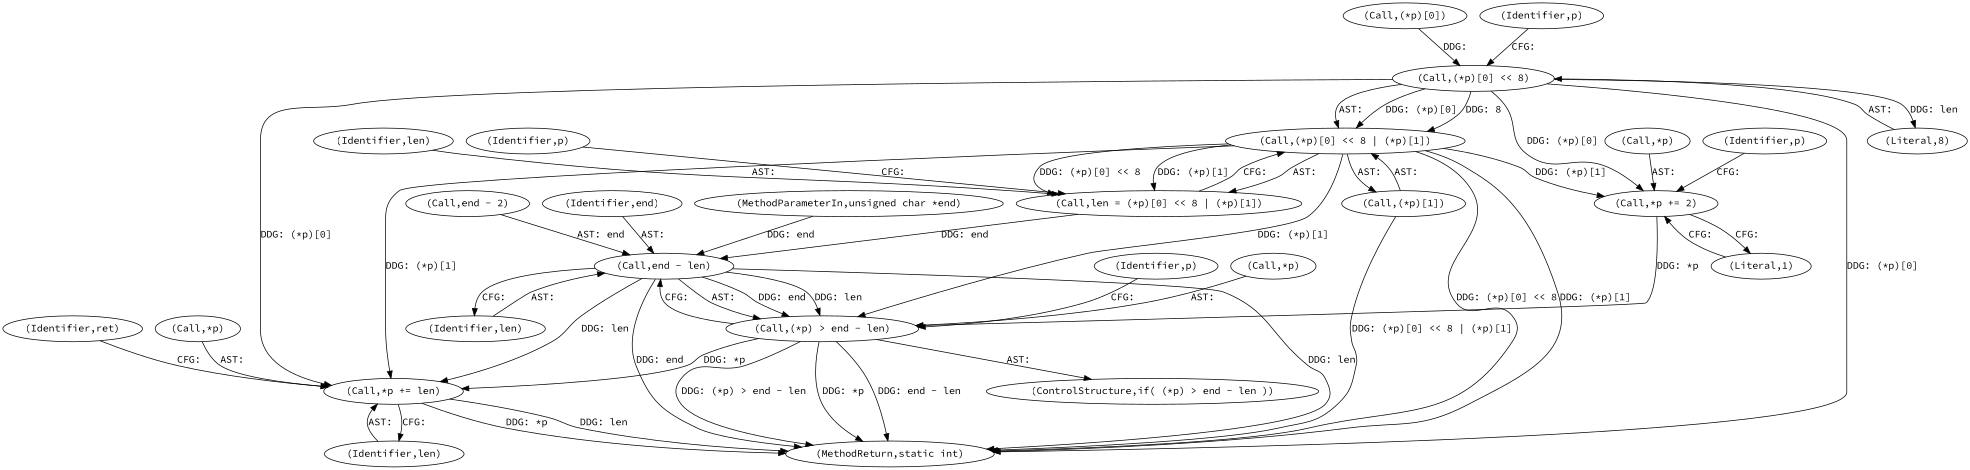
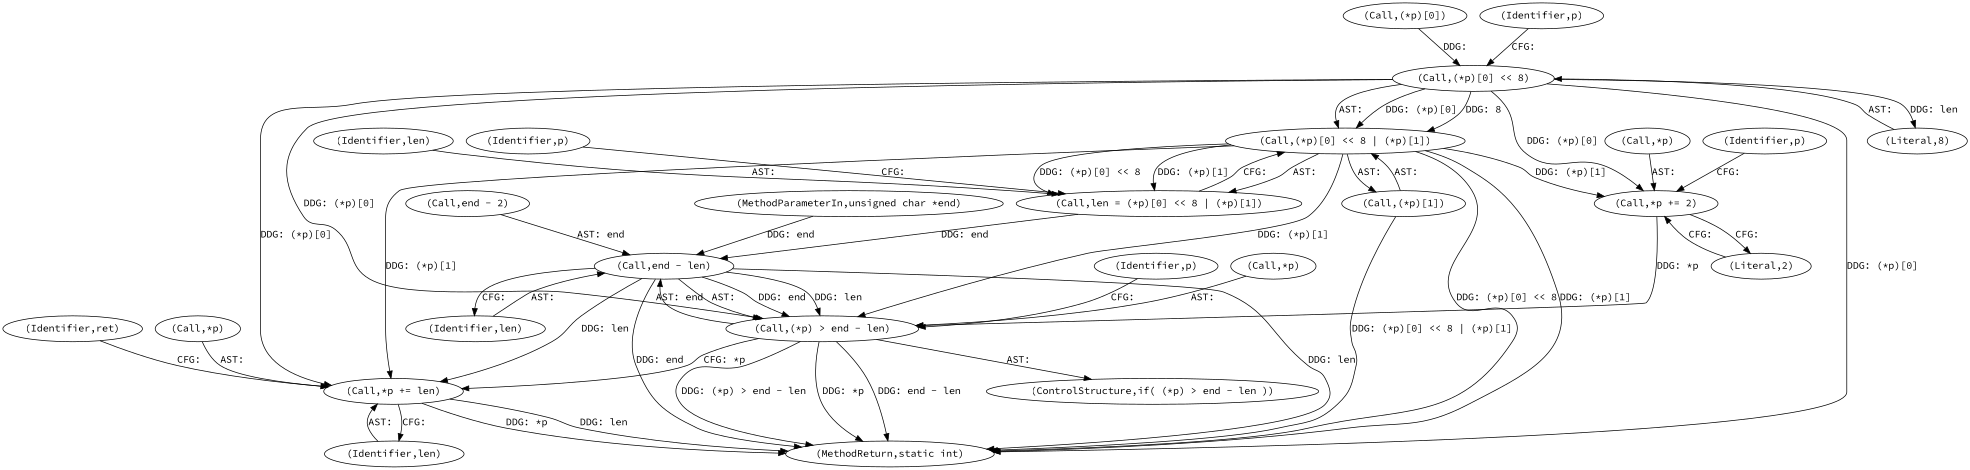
edge "(Call,(*p)[0] << 8)" -> "(Call,(*p) > end - len)": added, label "DDG: (*p)[0]"
node "(Identifier,end)": removed
node "(Literal,1)": label "(Literal,1)" -> "(Literal,2)"
edge "(Call,(*p) > end - len)" -> "(Call,end - len)": label "CFG: " -> "AST: end"
edge "(Call,(*p) > end - len)" -> "(Call,*p += len)": label "DDG: *p" -> "CFG: *p"
